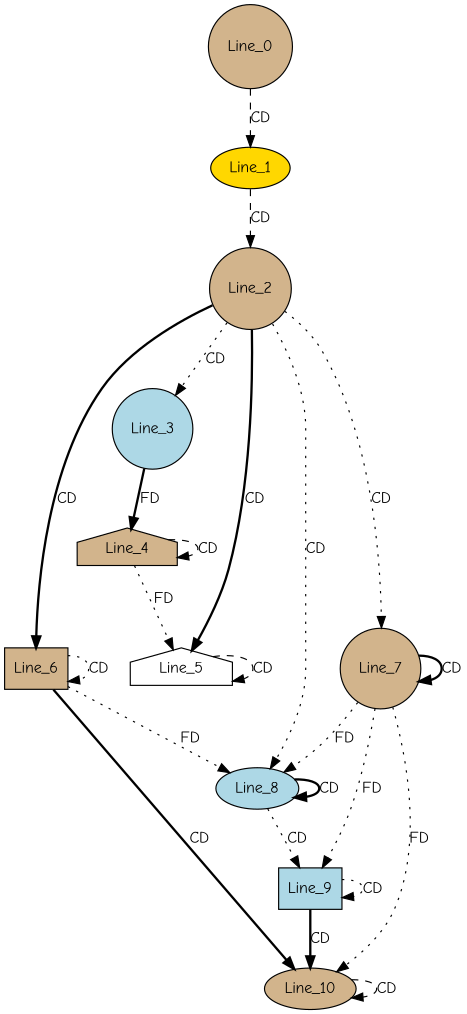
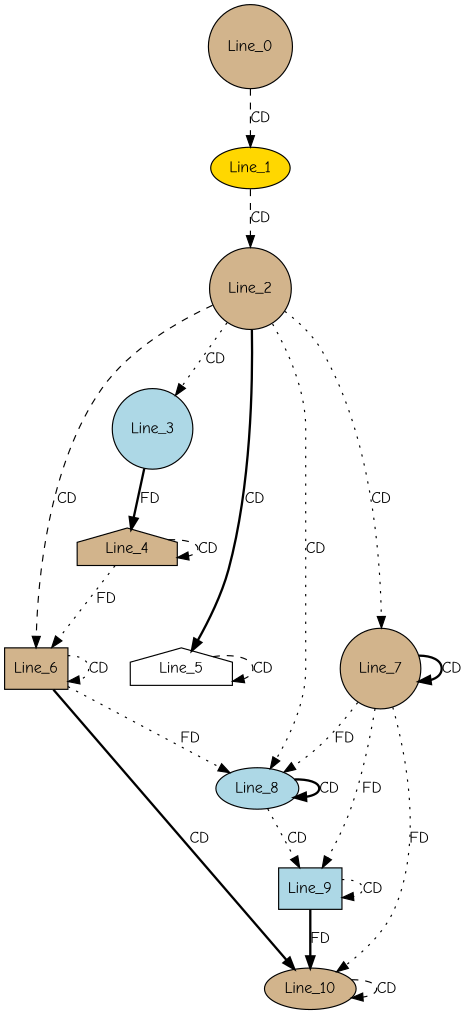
edge "Line_2" -> "Line_6": style bold -> dashed
edge "Line_4" -> "Line_5": now "Line_4" -> "Line_6"
edge "Line_9" -> "Line_10": label "CD" -> "FD"
